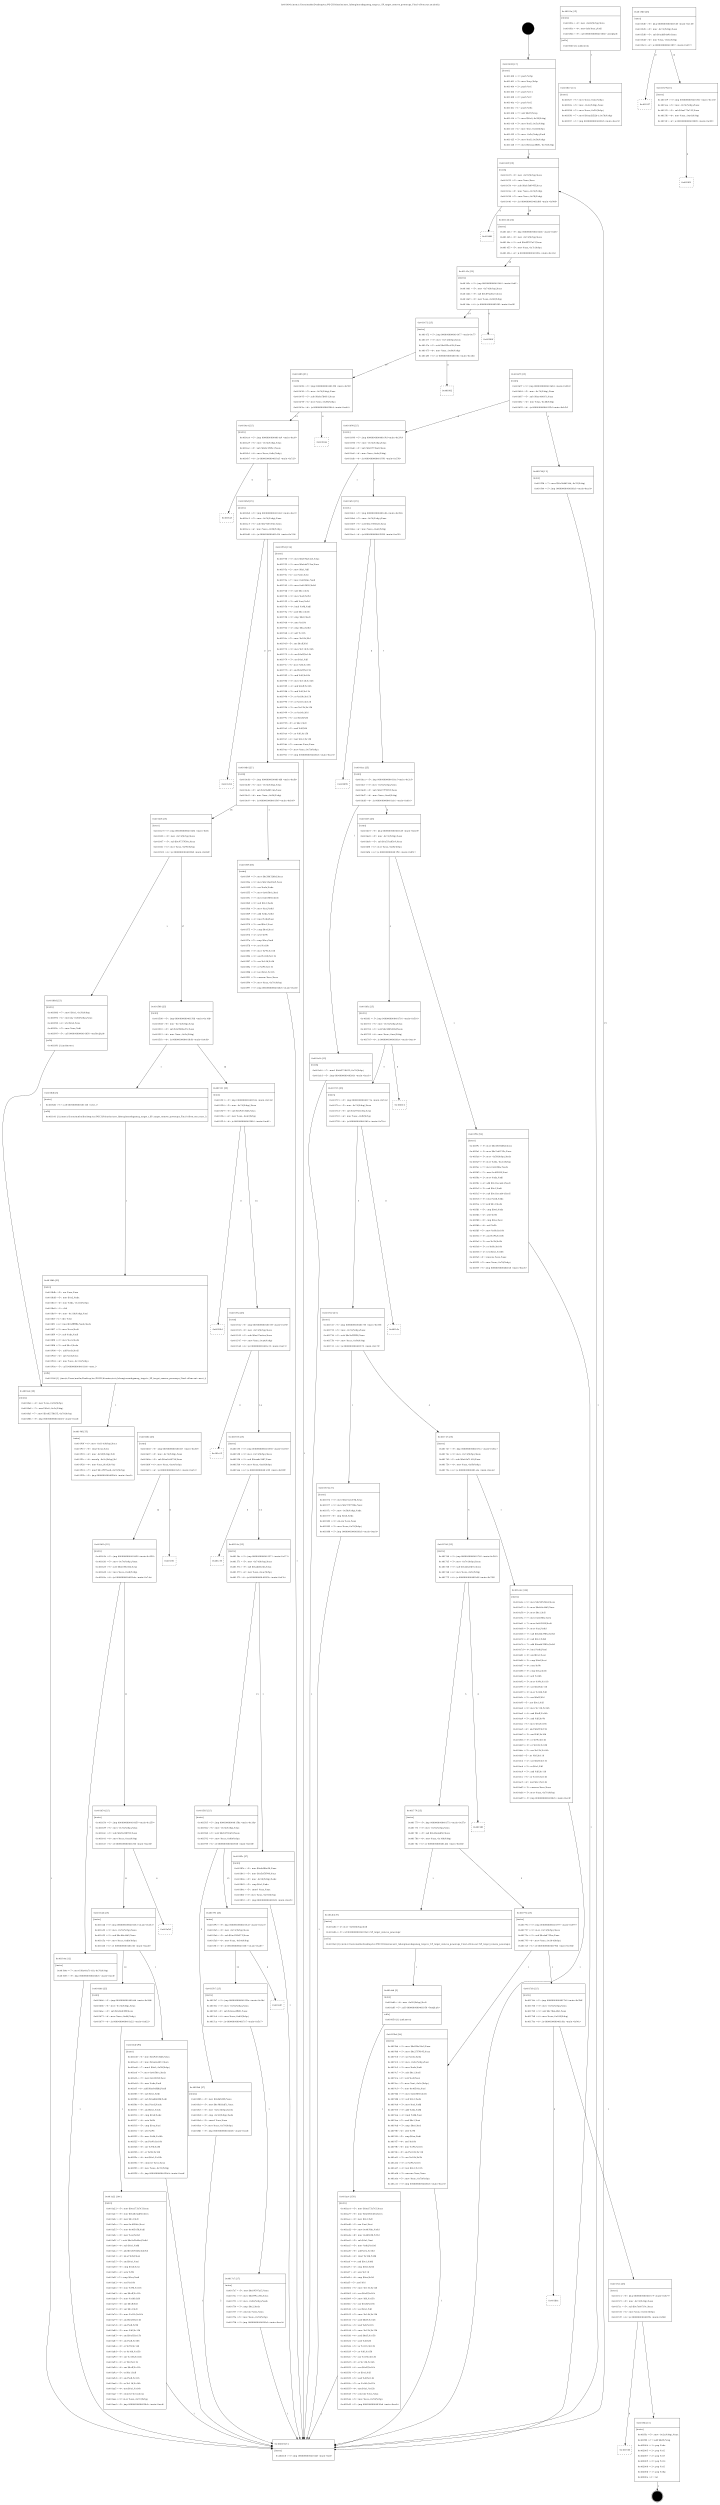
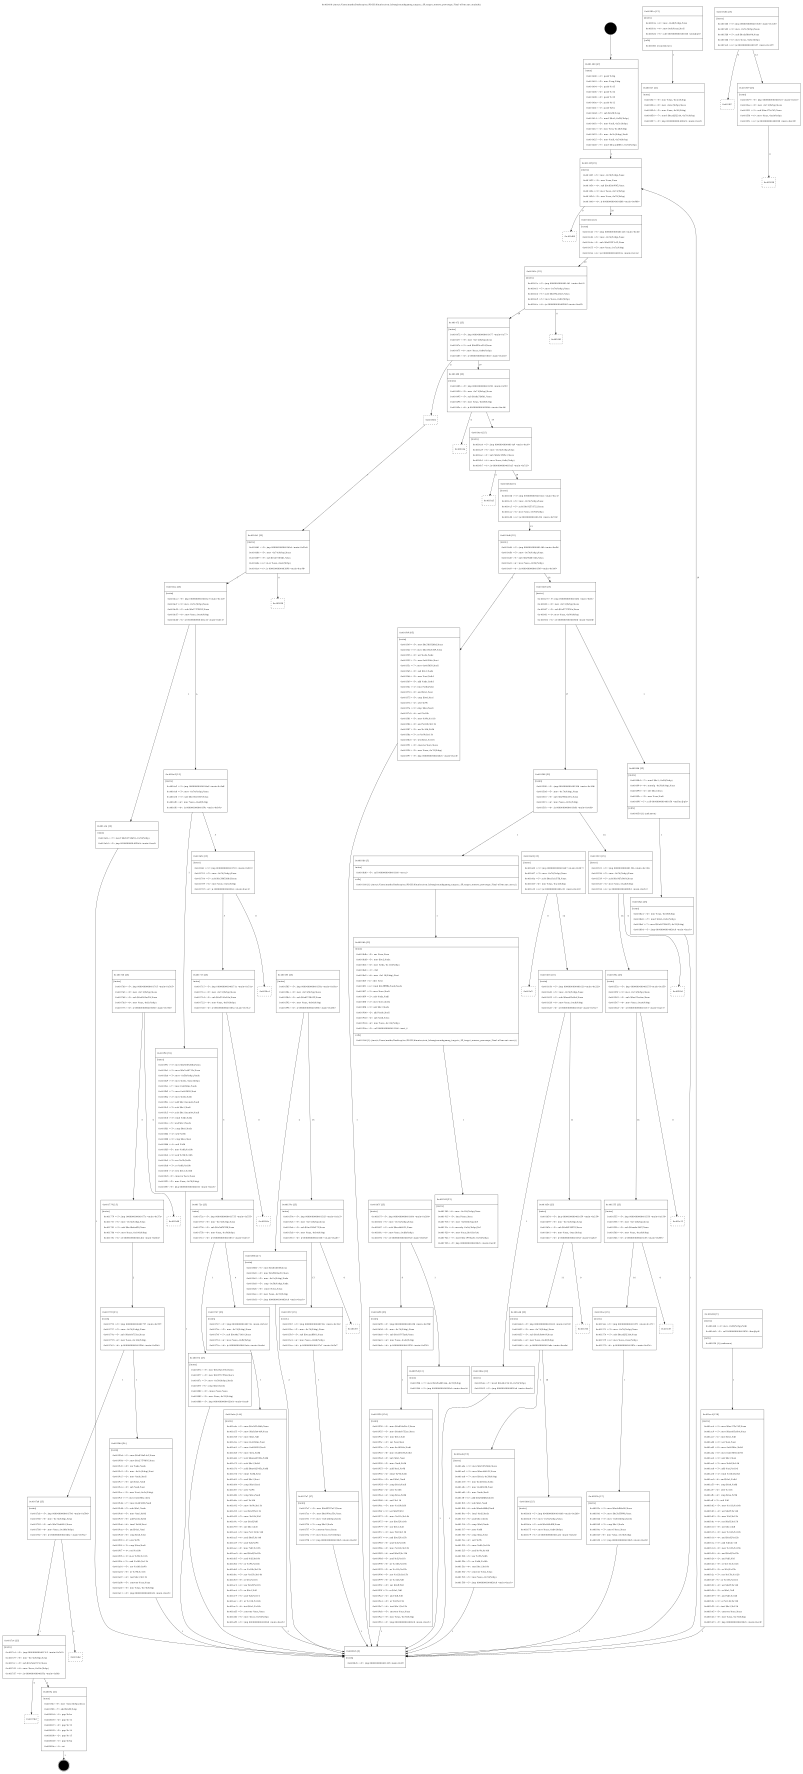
edge "0x401698 [25]" -> "0x4016b1 [25]": now "0x401802" -> "0x4016b1 [25]"
node "0x401d14": removed
edge "0x401747 [25]" -> "0x401760 [25]": removed, label "3"
edge "0x40156c [25]" -> "0x401585 [25]": removed, label "15"
node "0x401ab2 [9]": removed
node "0x401a22 [144]": removed
